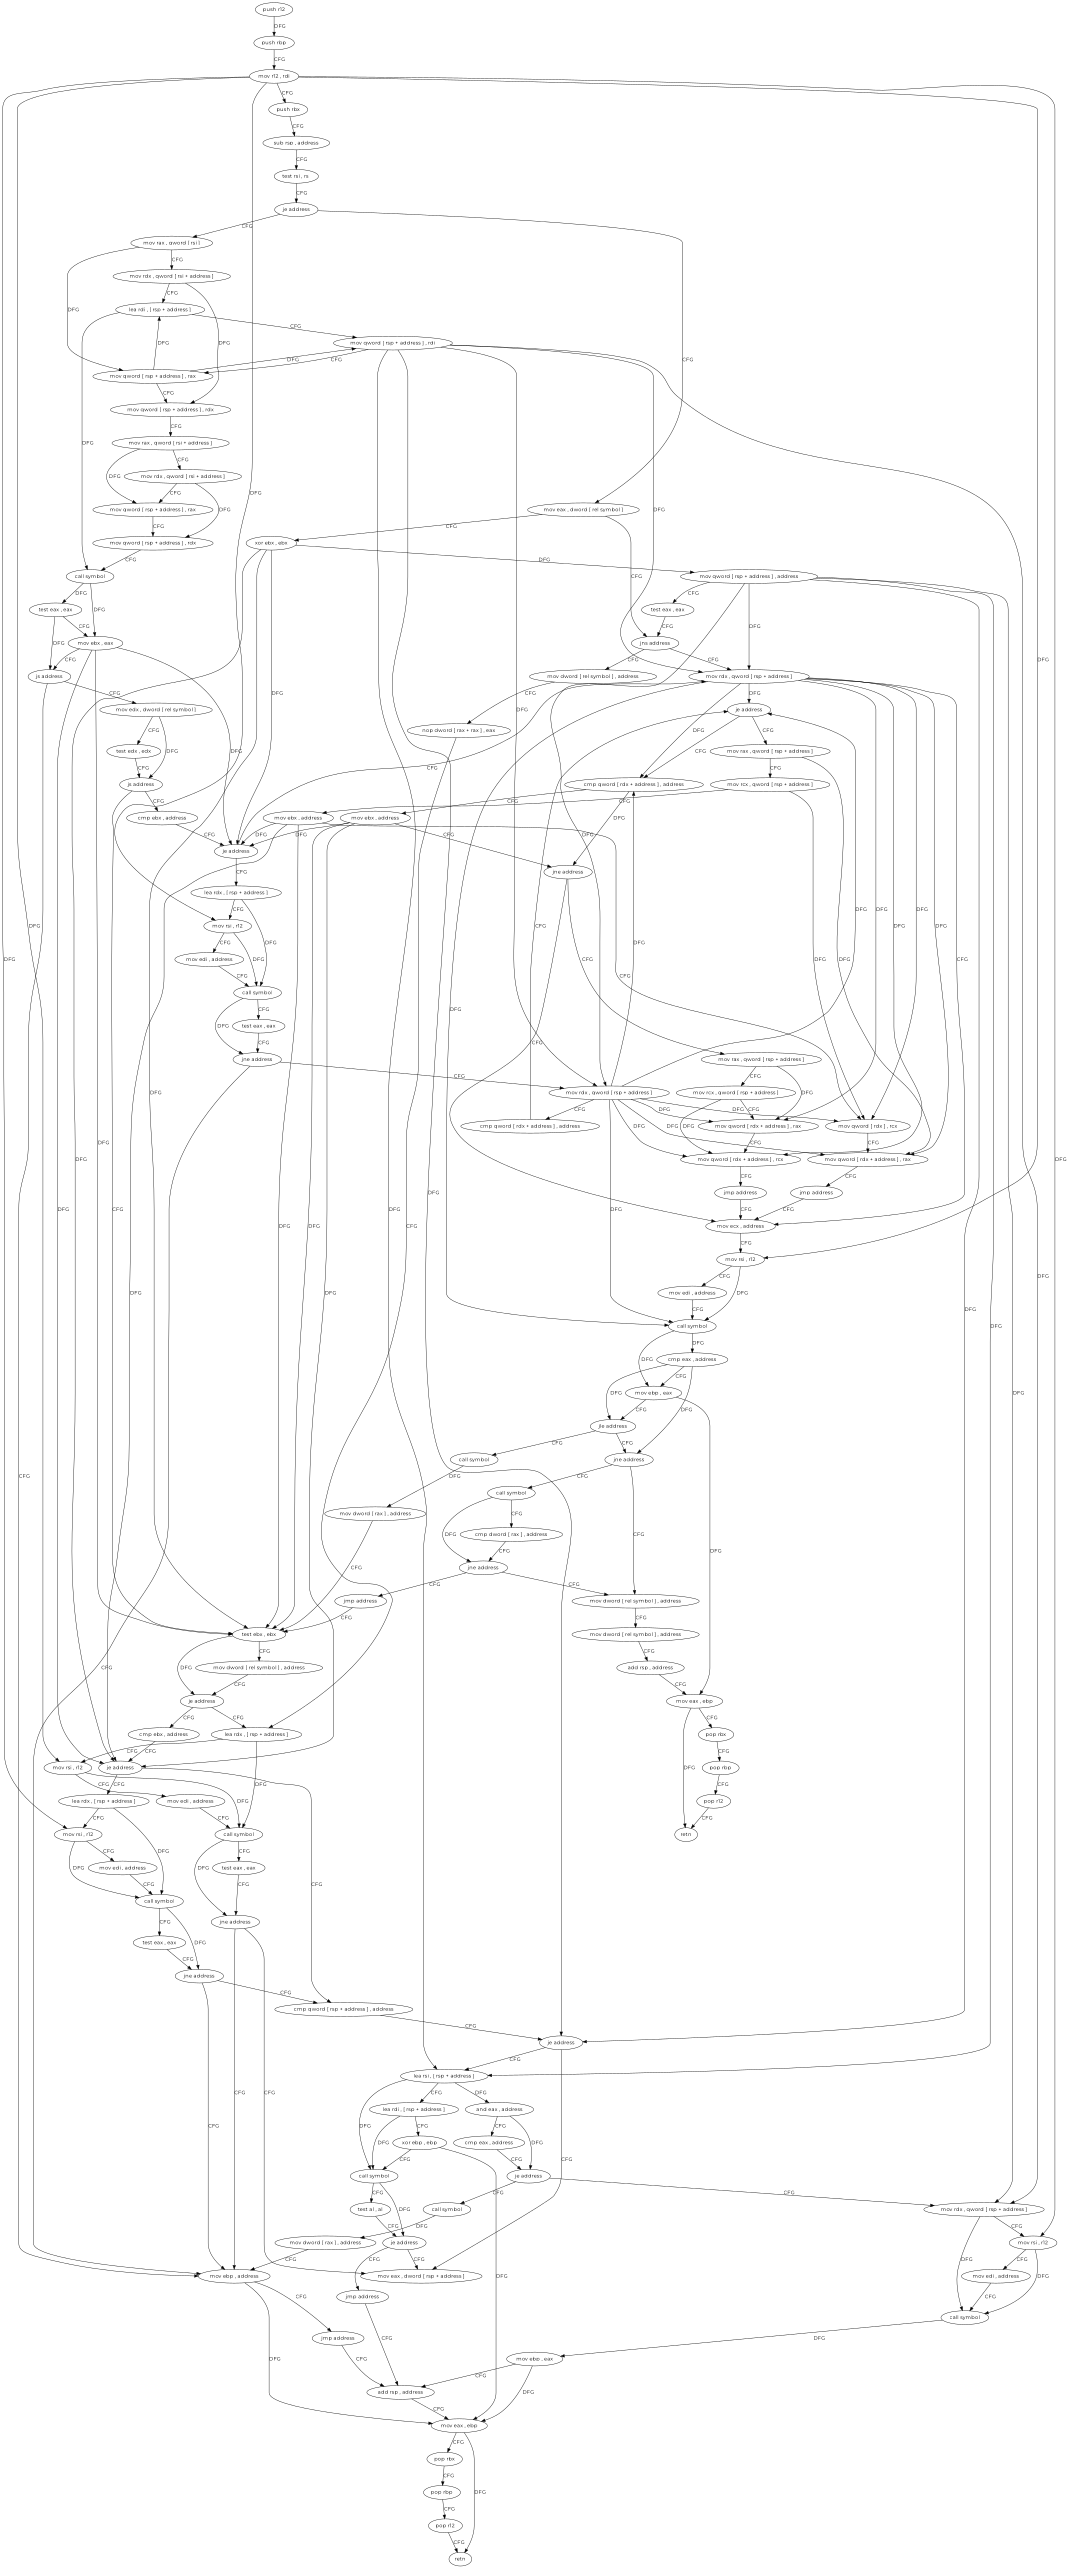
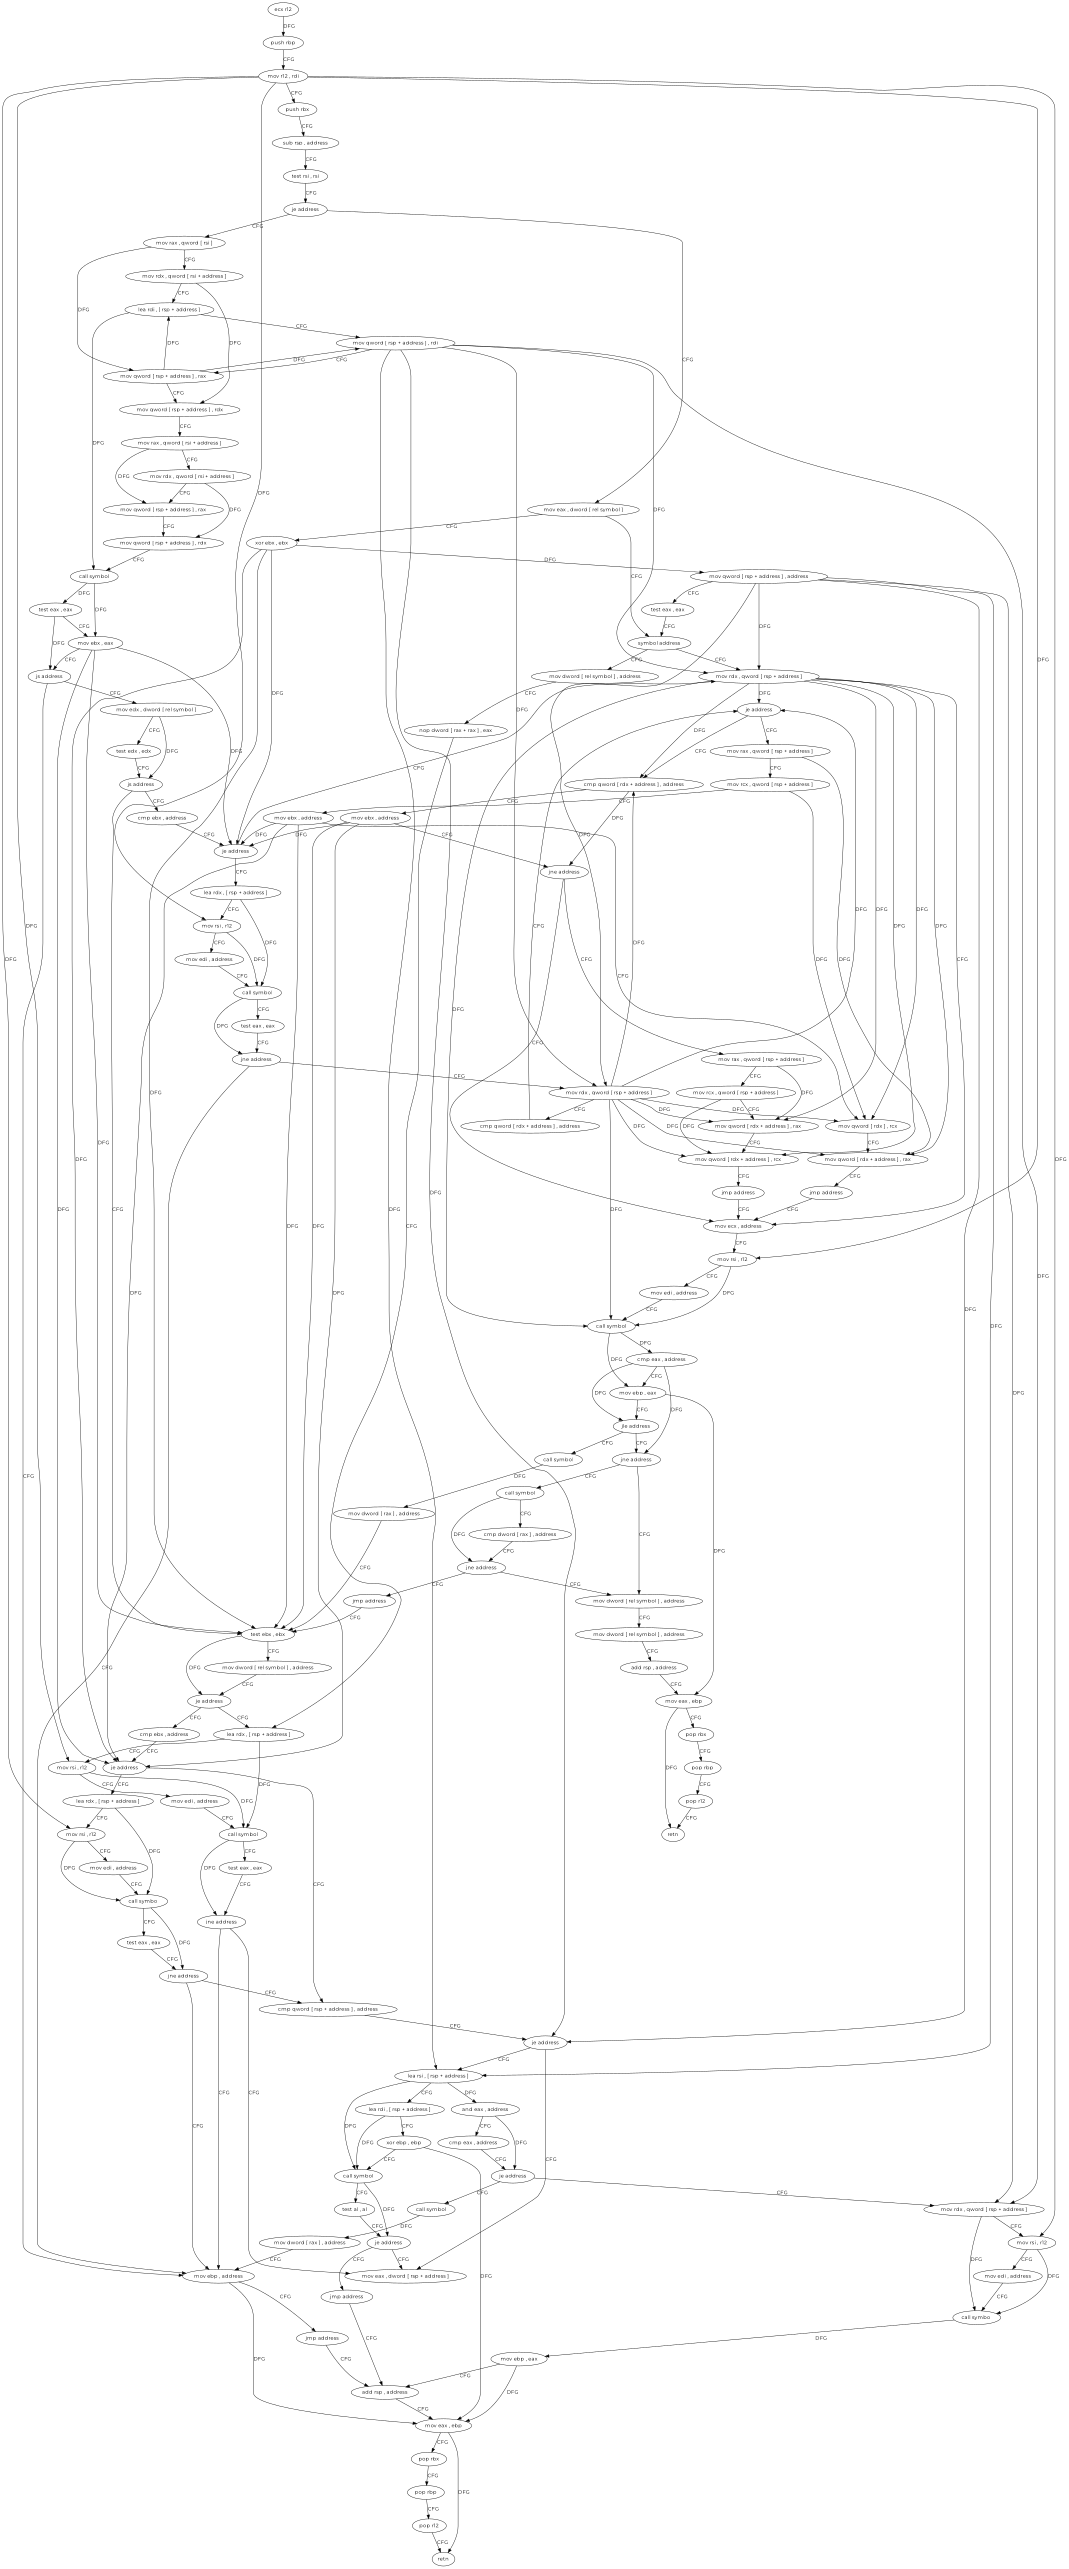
node "push r12": label "push r12" -> "ecx r12"
node "jns address": label "jns address" -> "symbol address"
